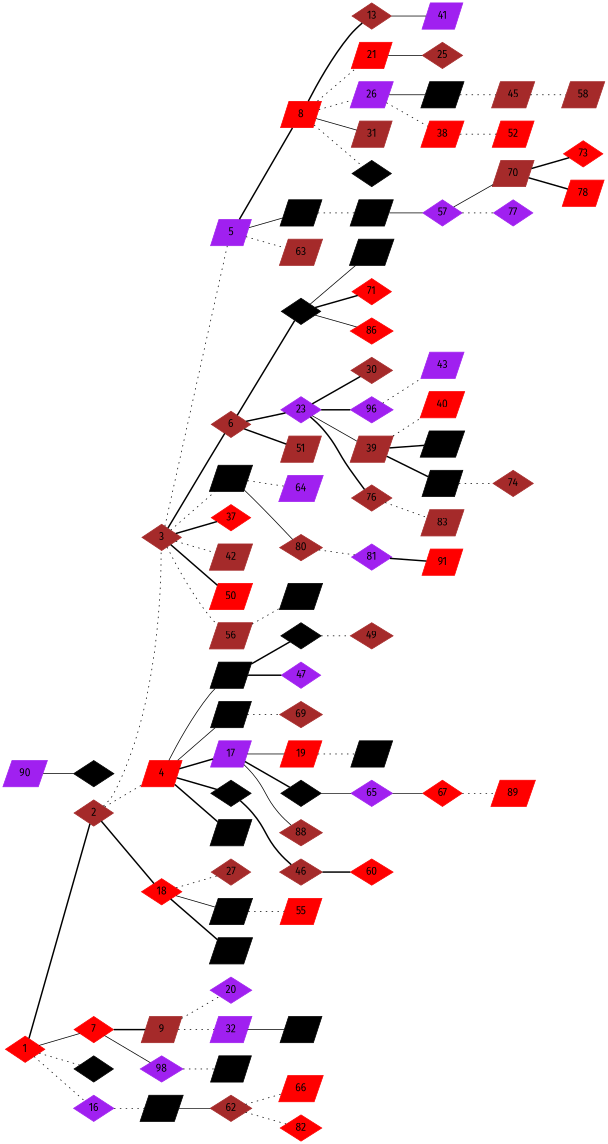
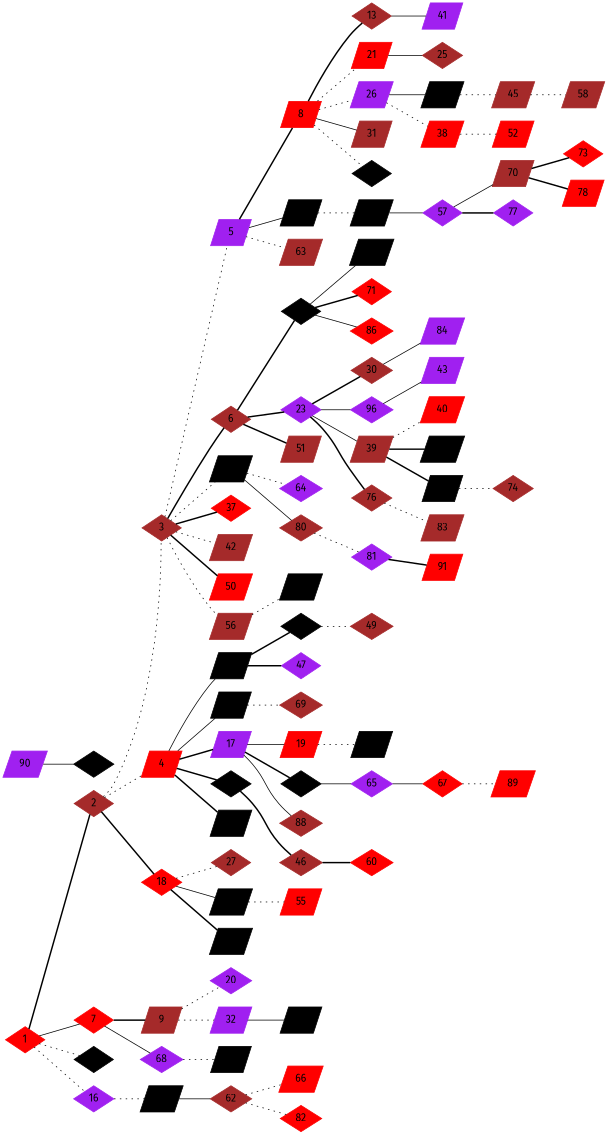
edge "57" -- "77": style dotted -> bold
node "84": added
edge "43" -- "96": style dotted -> solid
edge "23" -- "96": style bold -> solid
node "64": shape parallelogram -> diamond
node "98": label "98" -> "68"
